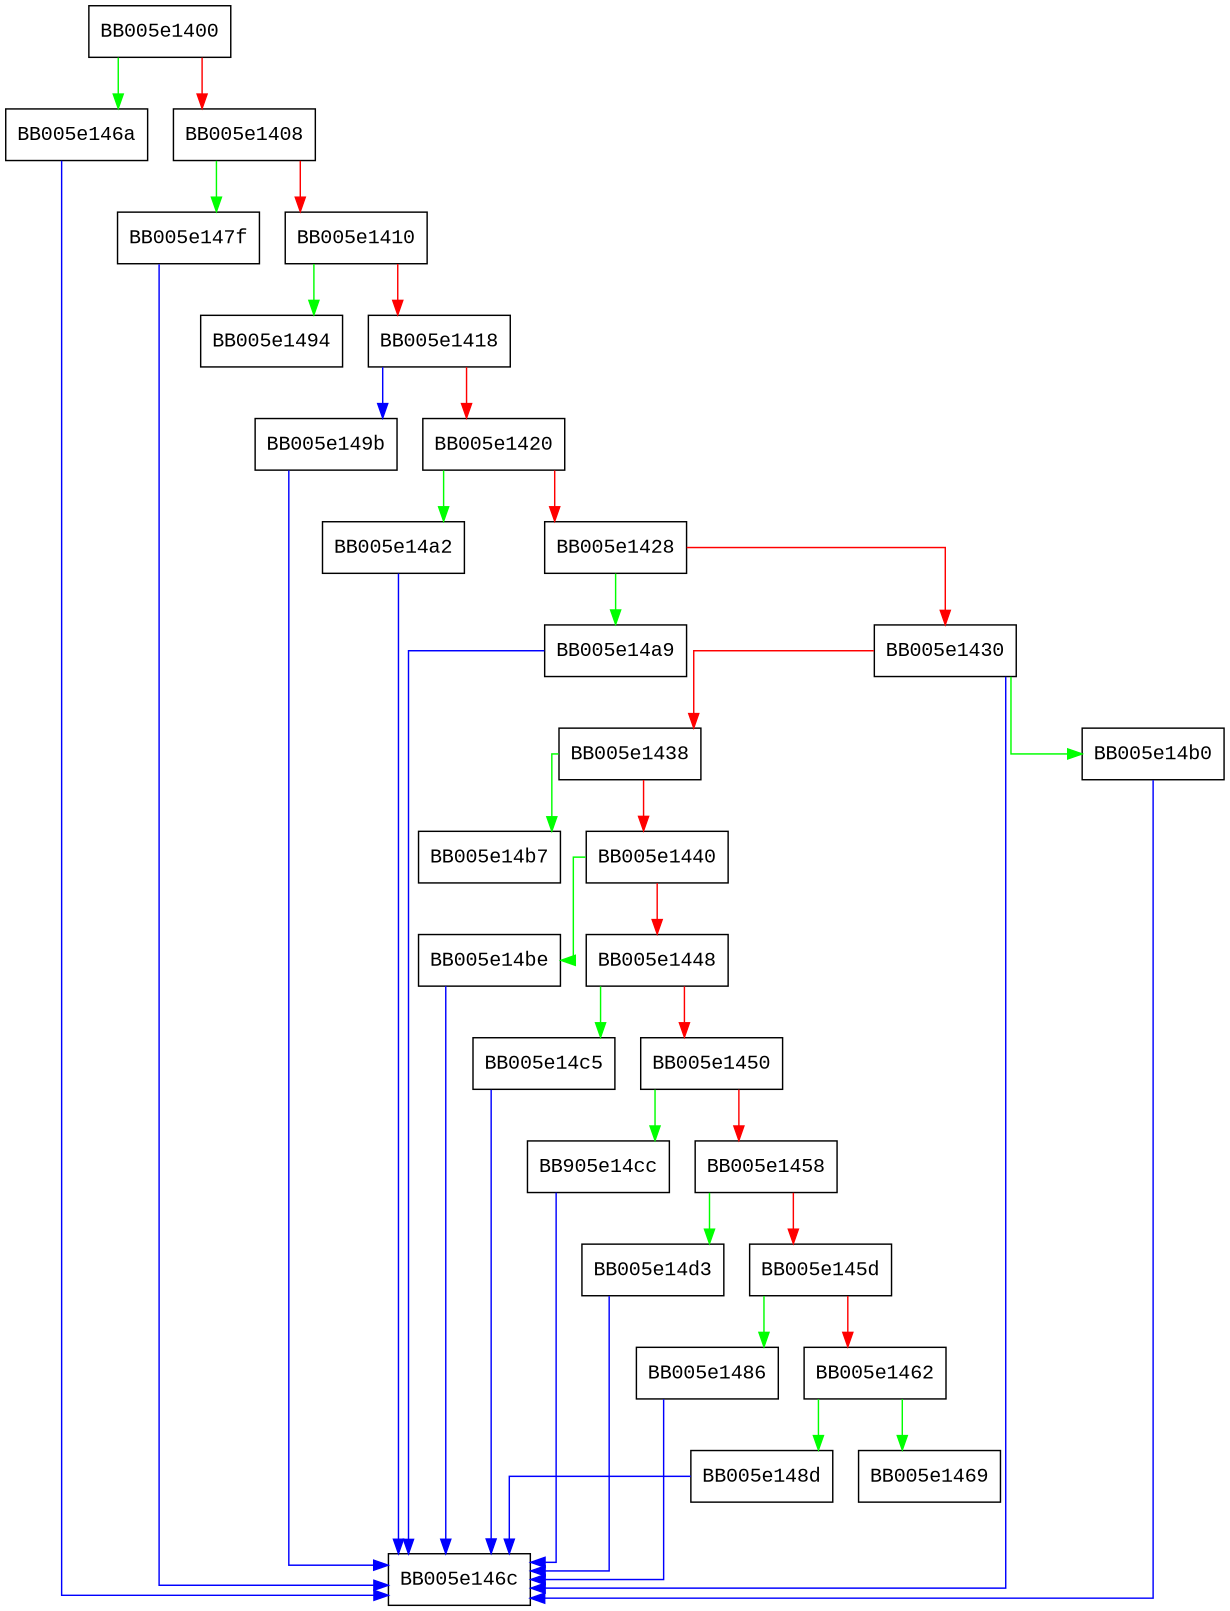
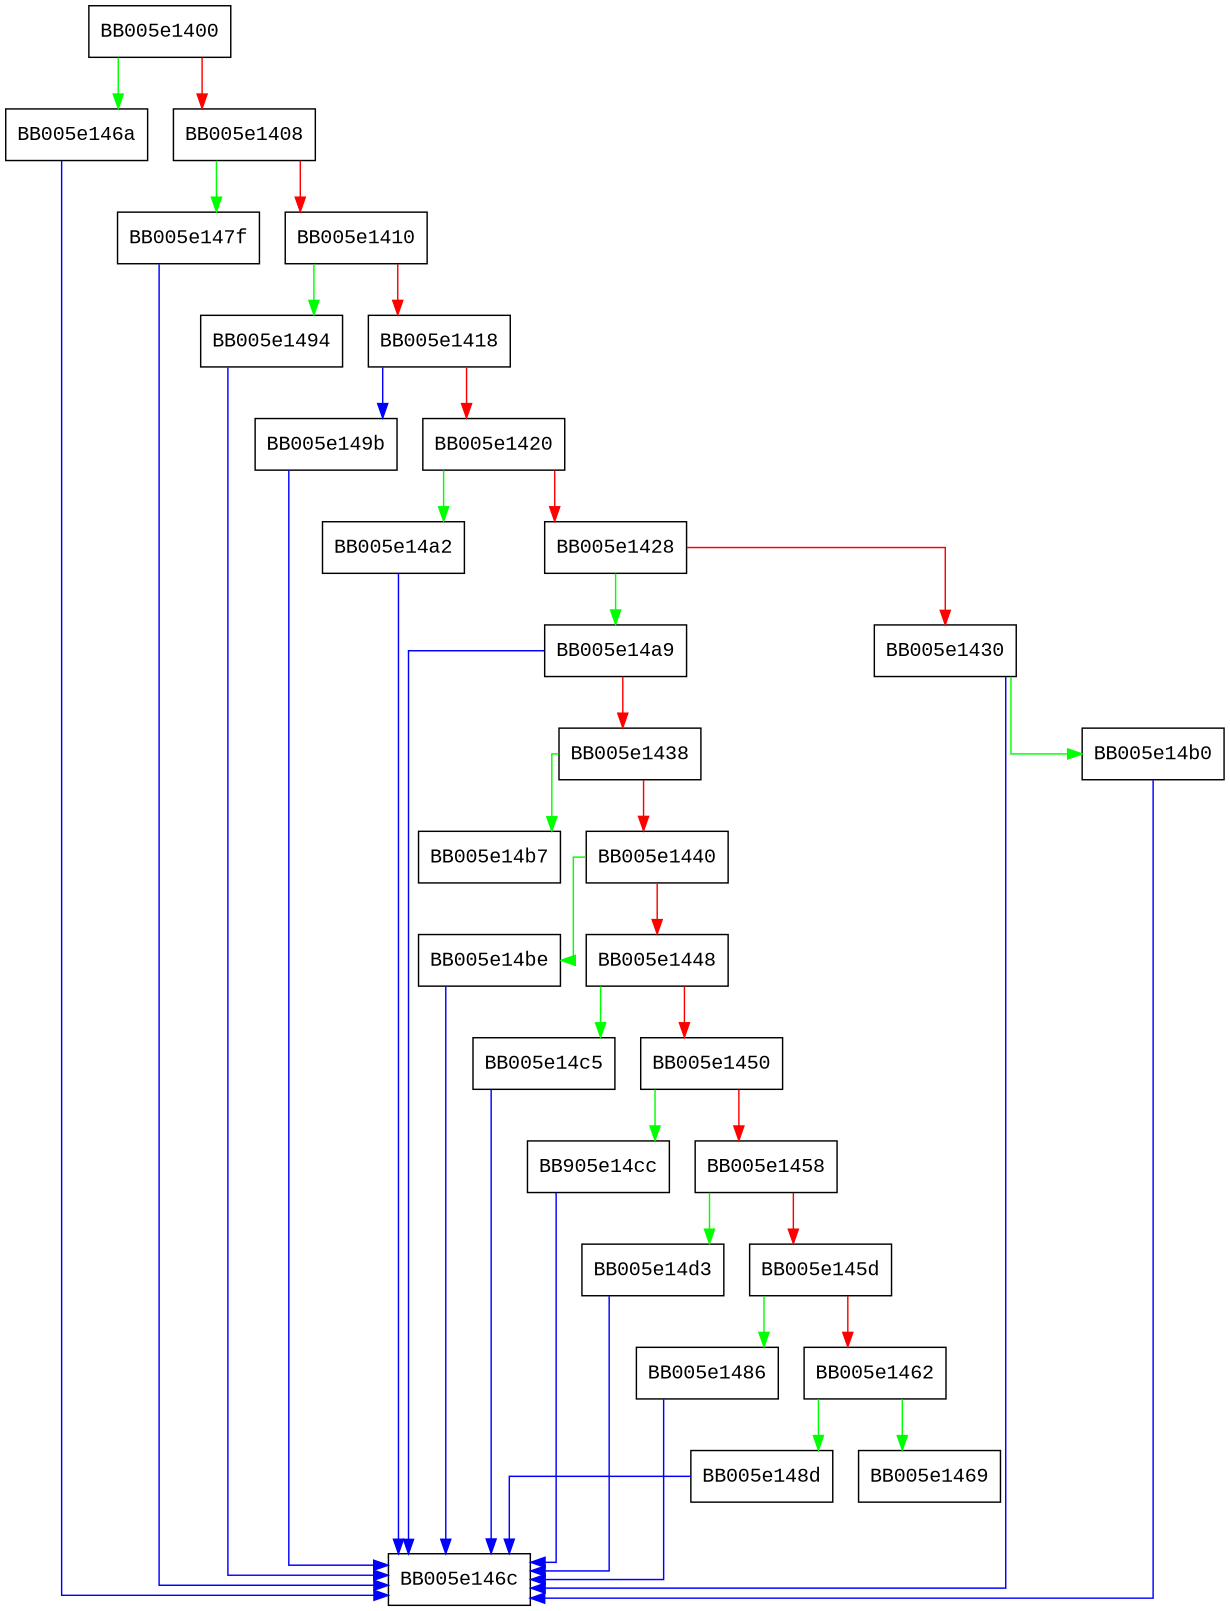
edge "BB005e1430" -> "BB005e1438": now "BB005e14a9" -> "BB005e1438"
edge "BB005e1494" -> "BB005e146c": added
